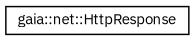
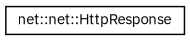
node "gaia::net::HttpResponse": label "gaia::net::HttpResponse" -> "net::net::HttpResponse"
